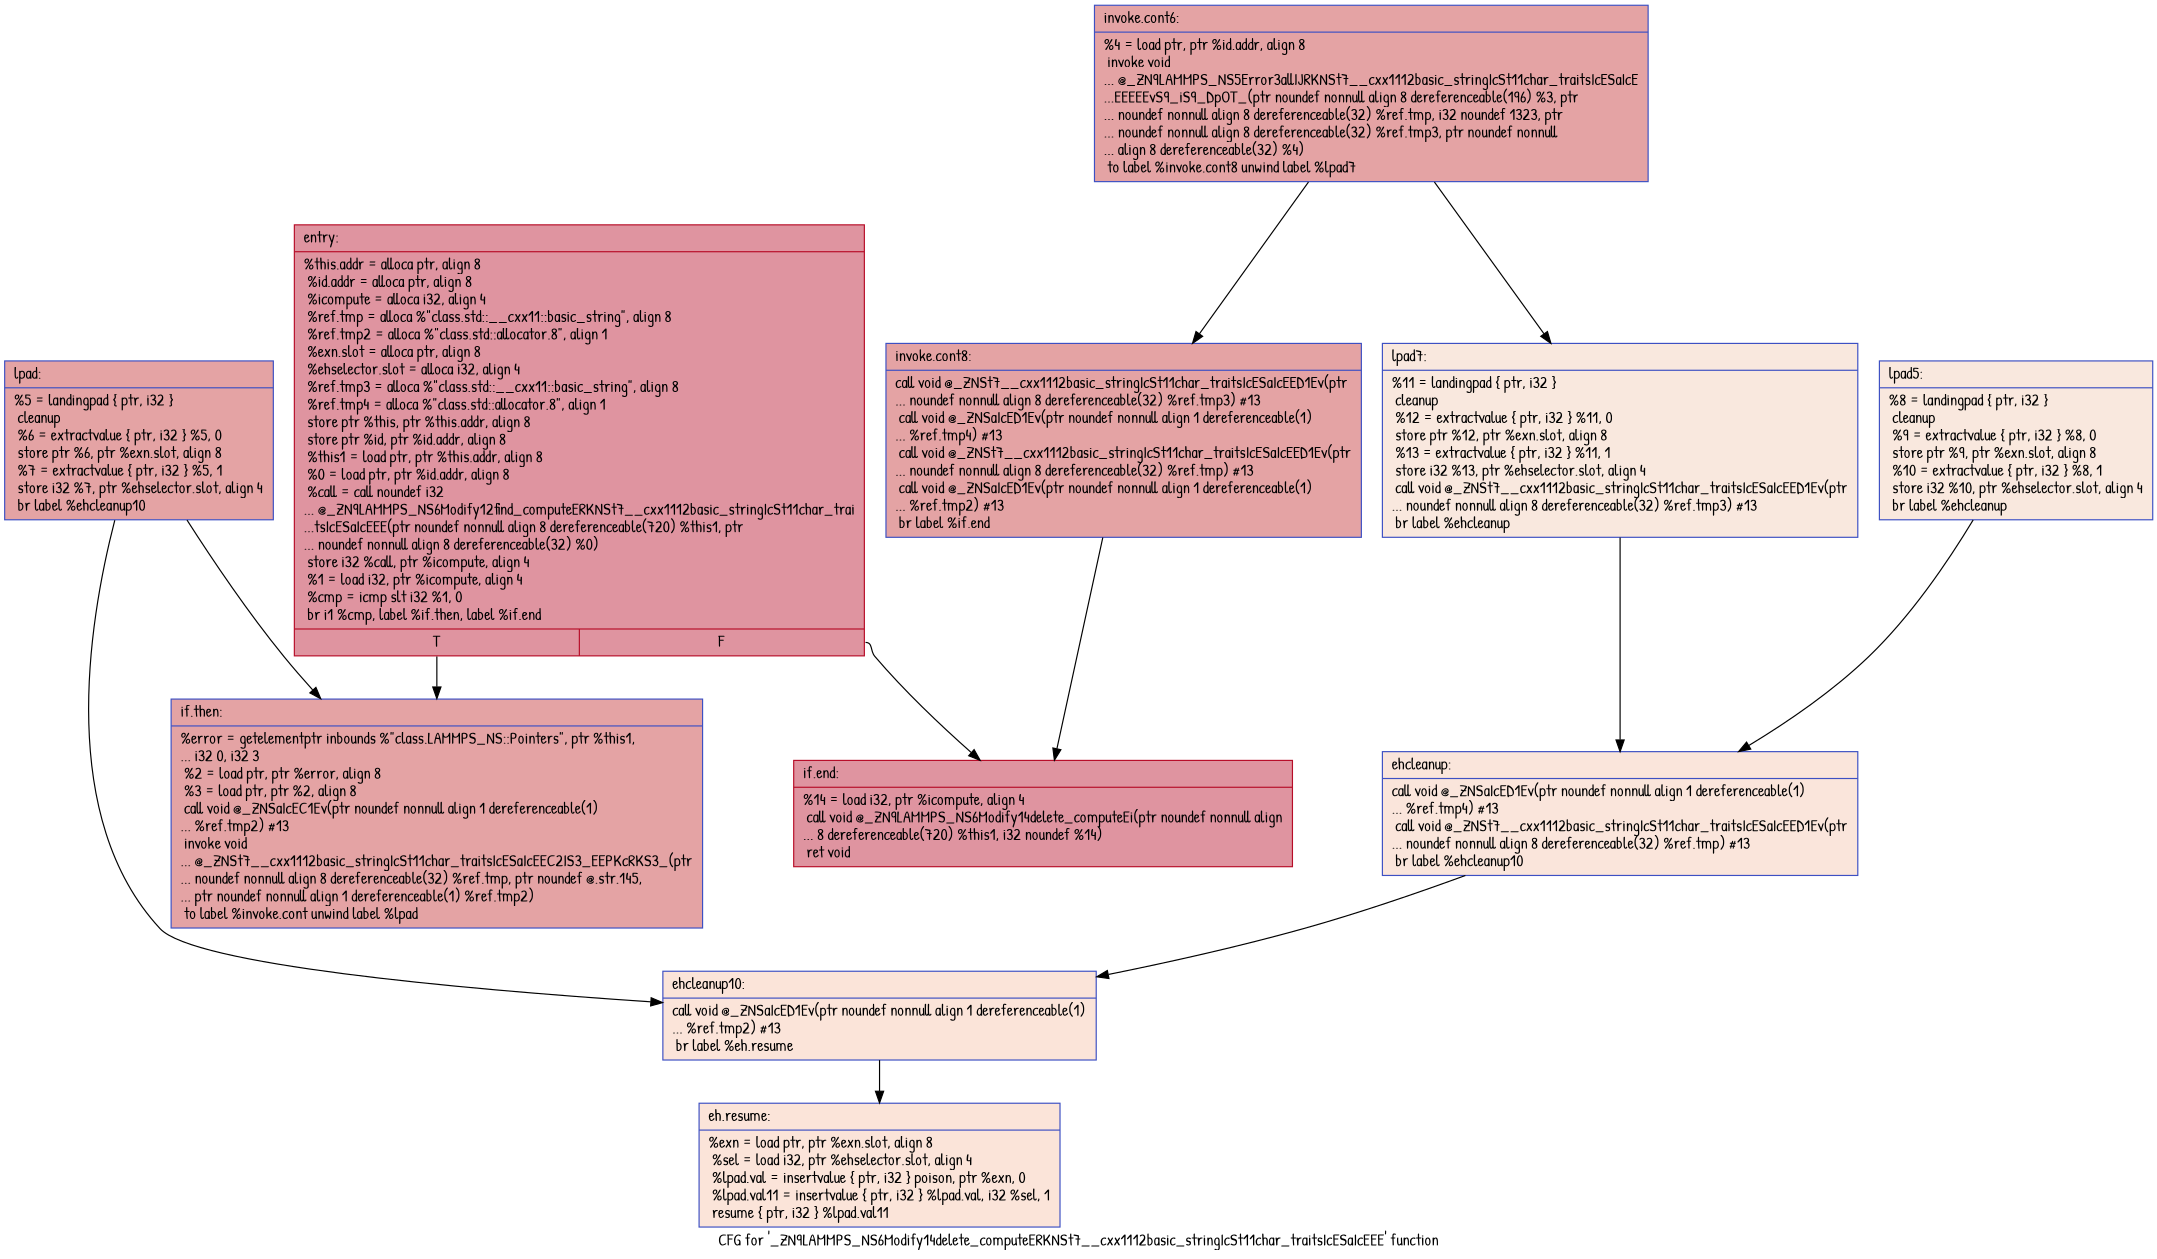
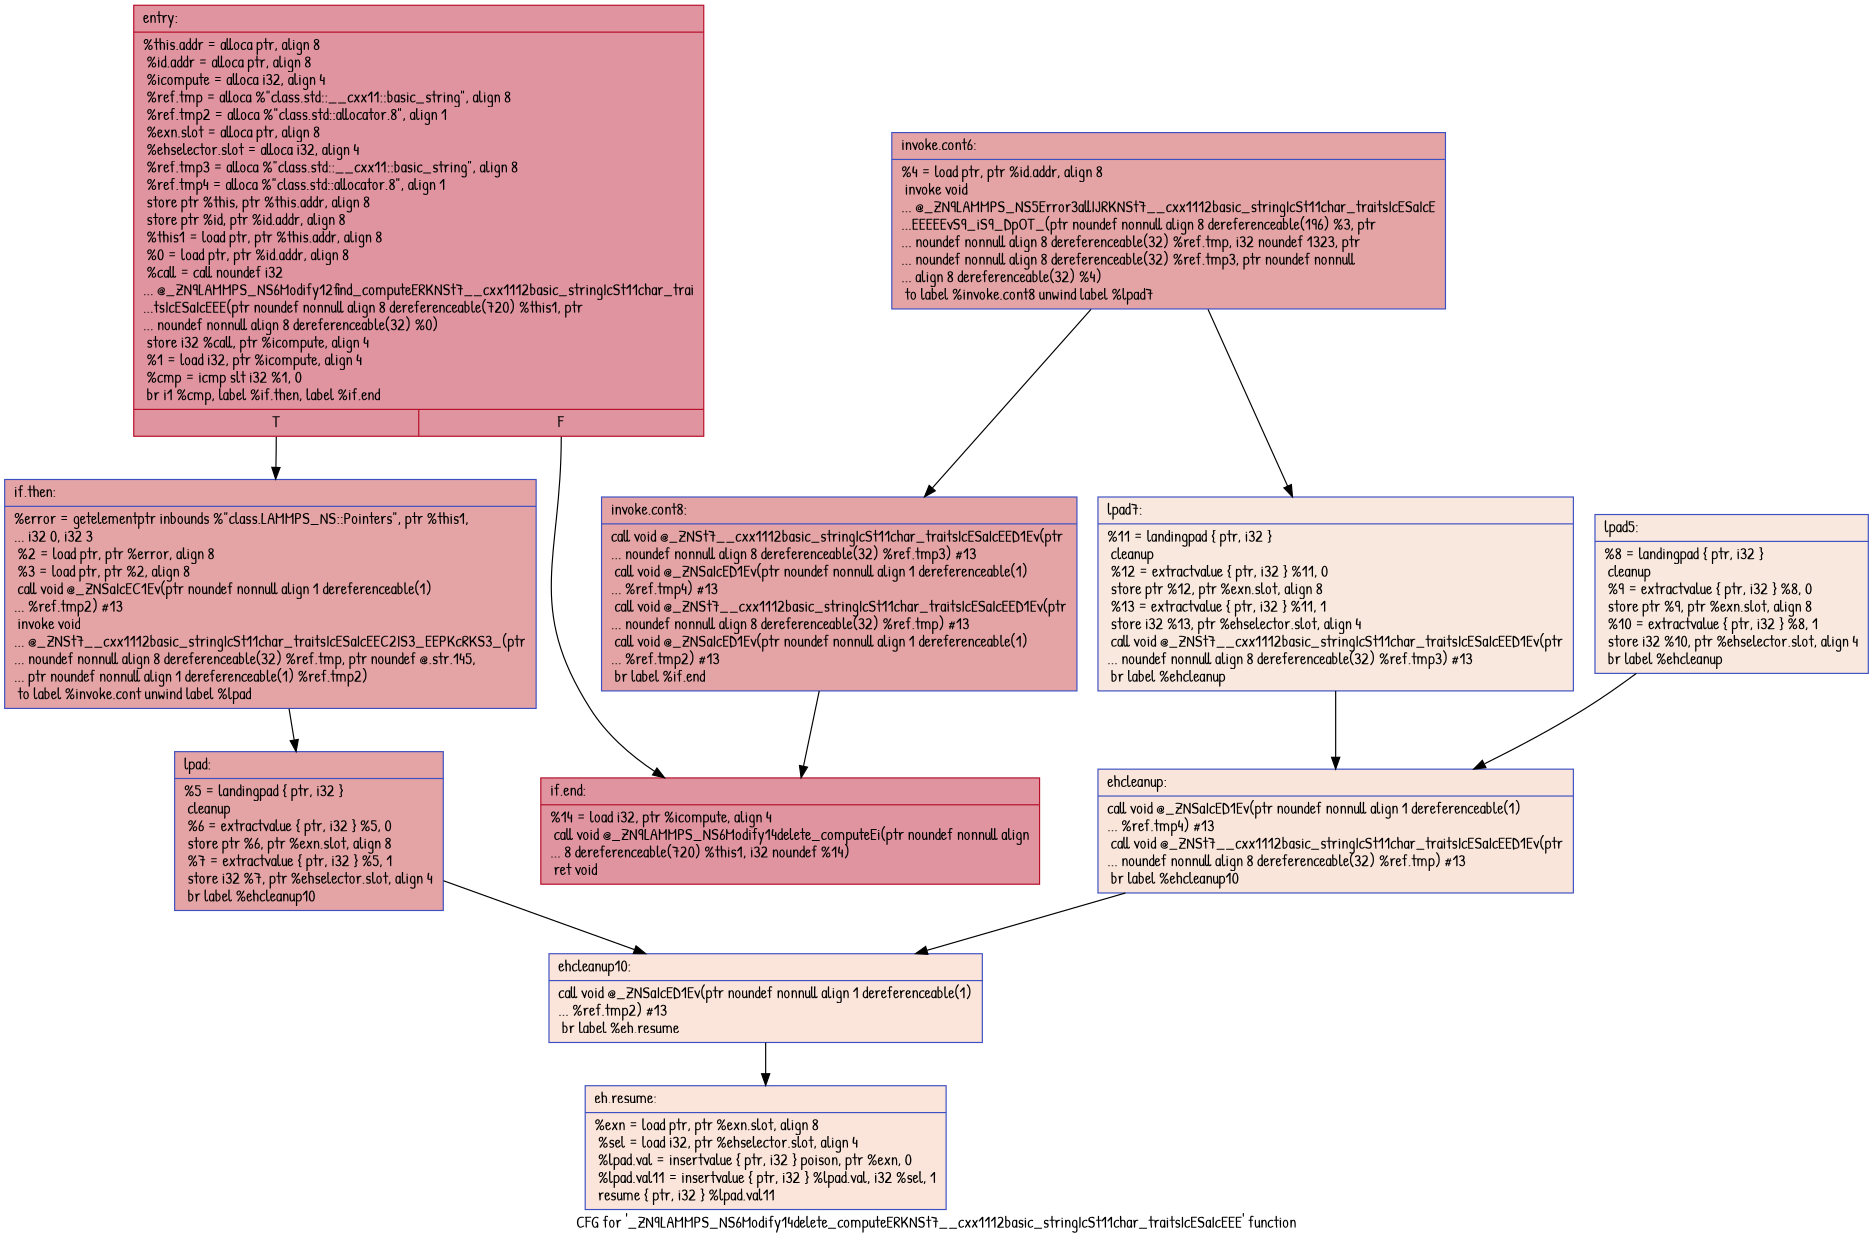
edge "lpad:" -> "if.then:": reversed
